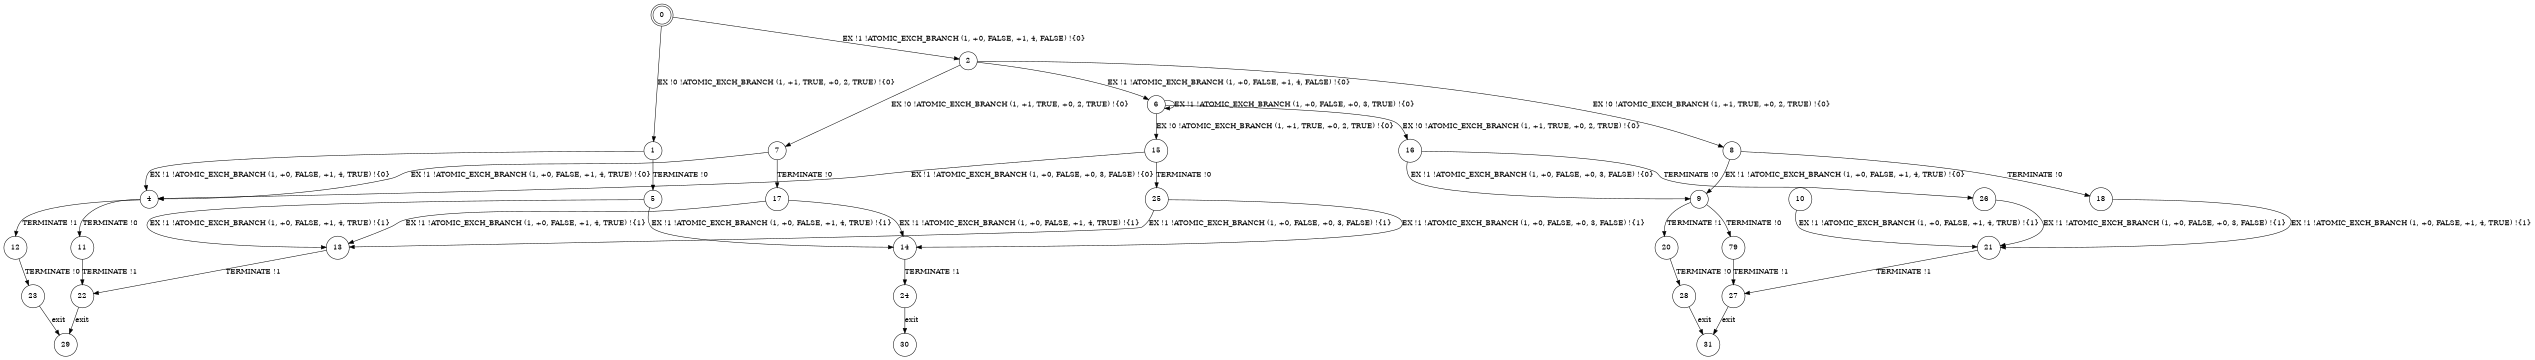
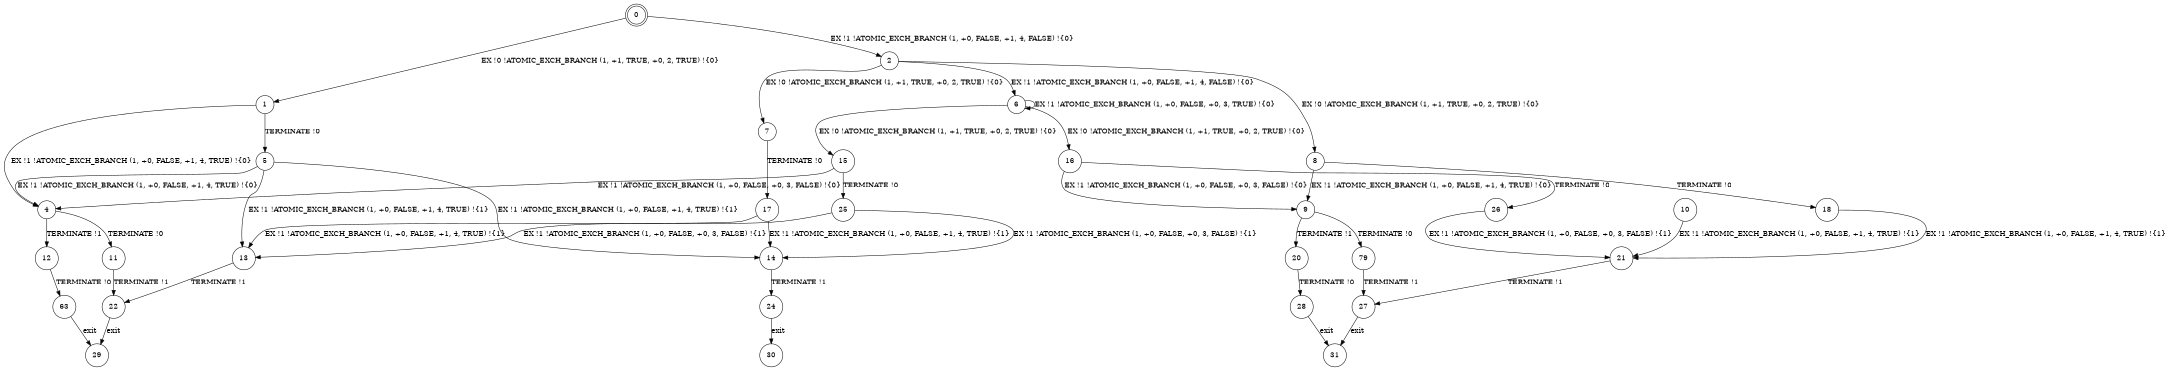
edge "7" -> "4": now "5" -> "4"
node "23": label "23" -> "63"
